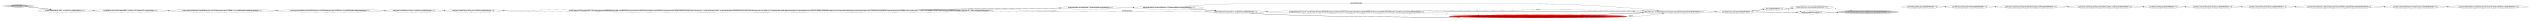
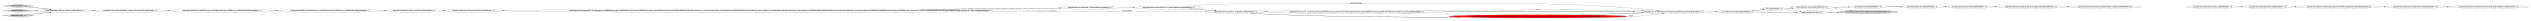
node "assertNotNull(responseRef.get())@@@43@@@['1', '1', '0']": added
node "assertNull(responseRef.get().get(1))@@@48@@@['1', '1', '0']": removed
node "testDfsWith1ShardFailed['0', '1', '0']": added
node "testFailPhaseOnException['0', '0', '1']": added
